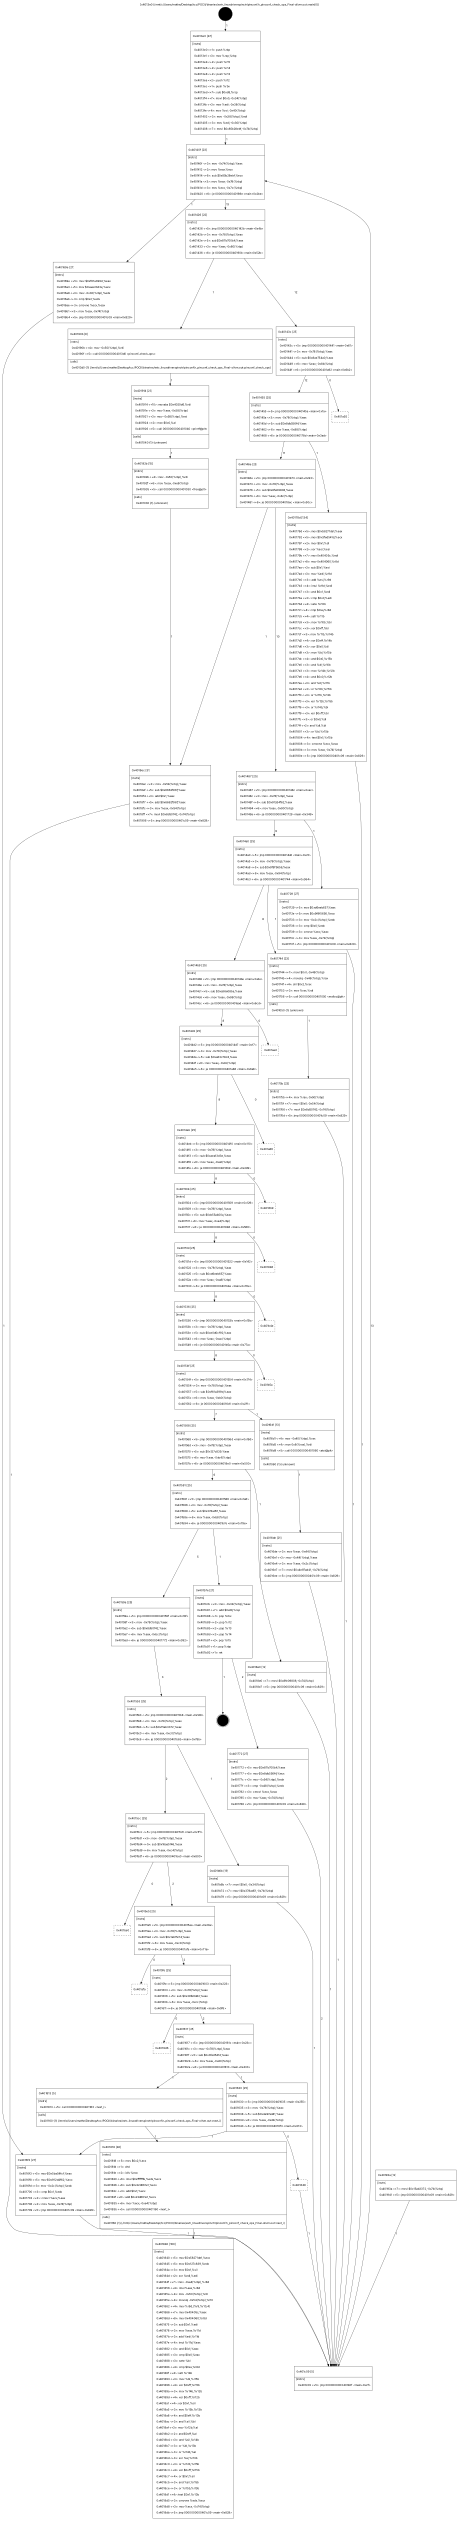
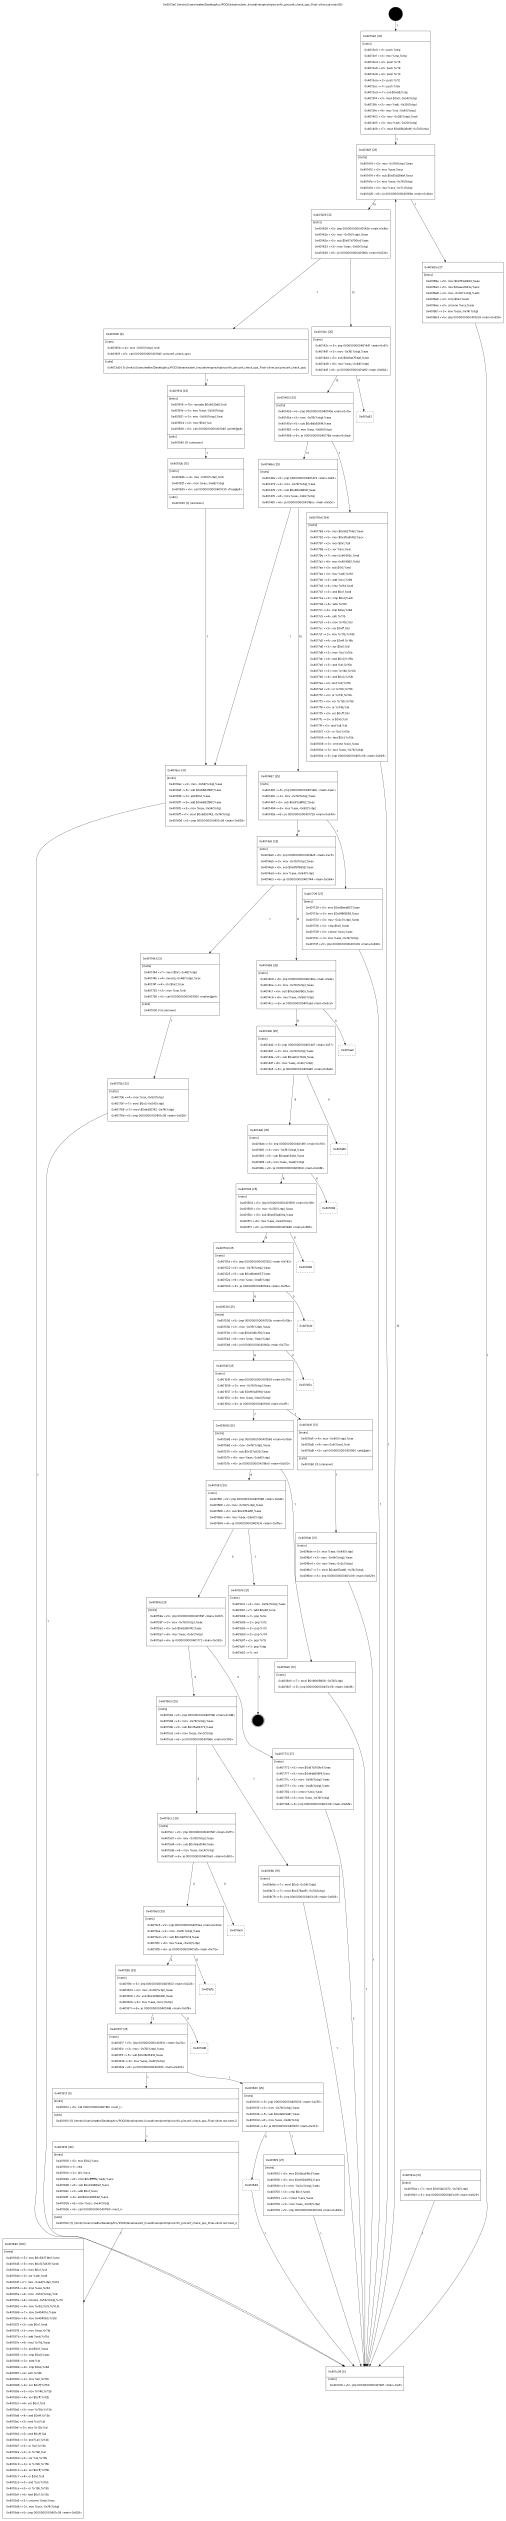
edge "0x40169e [27]" -> "0x4016f3 [27]": now "0x40169e [27]" -> "0x401c09 [5]"
edge "0x401b7e [21]" -> "0x401772 [27]": now "0x40159a [25]" -> "0x401772 [27]"
